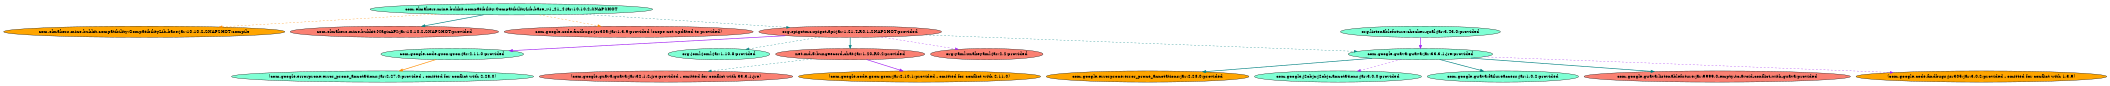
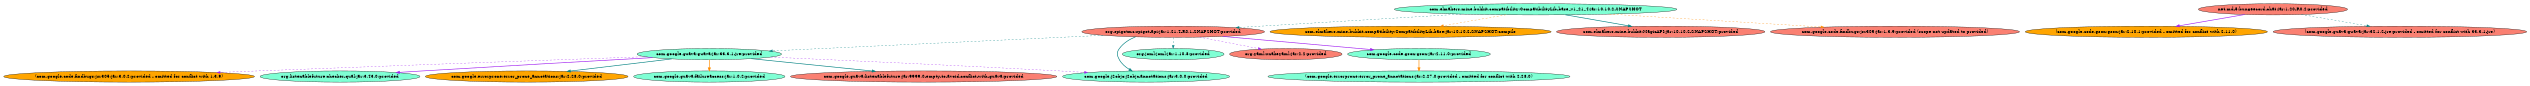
edge "org.spigotmc:spigot-api:jar:1.21.4-R0.1-SNAPSHOT:provided" -> "net.md-5:bungeecord-chat:jar:1.20-R0.2:provided": now "org.spigotmc:spigot-api:jar:1.21.4-R0.1-SNAPSHOT:provided" -> "com.google.j2objc:j2objc-annotations:jar:3.0.0:provided"
edge "org.listenablefuture:checker-qual:jar:3.43.0:provided" -> "com.google.guava:guava:jar:33.3.1-jre:provided": reversed
edge "com.google.guava:guava:jar:33.3.1-jre:provided" -> "com.google.guava:failureaccess:jar:1.0.2:provided": color teal -> darkorange
